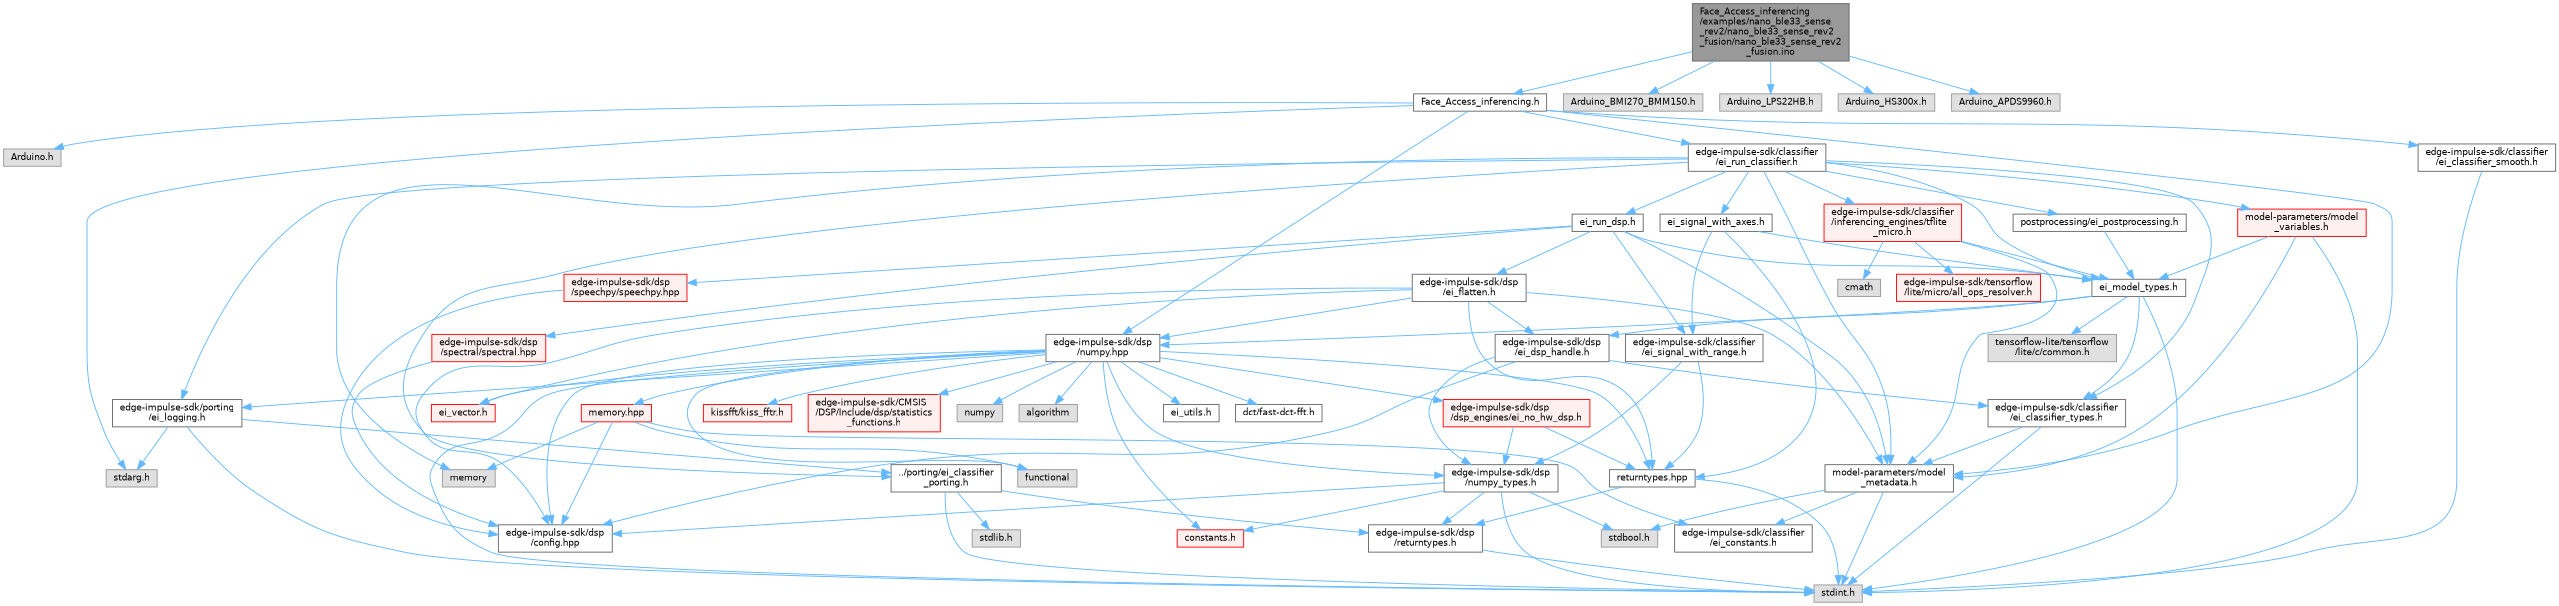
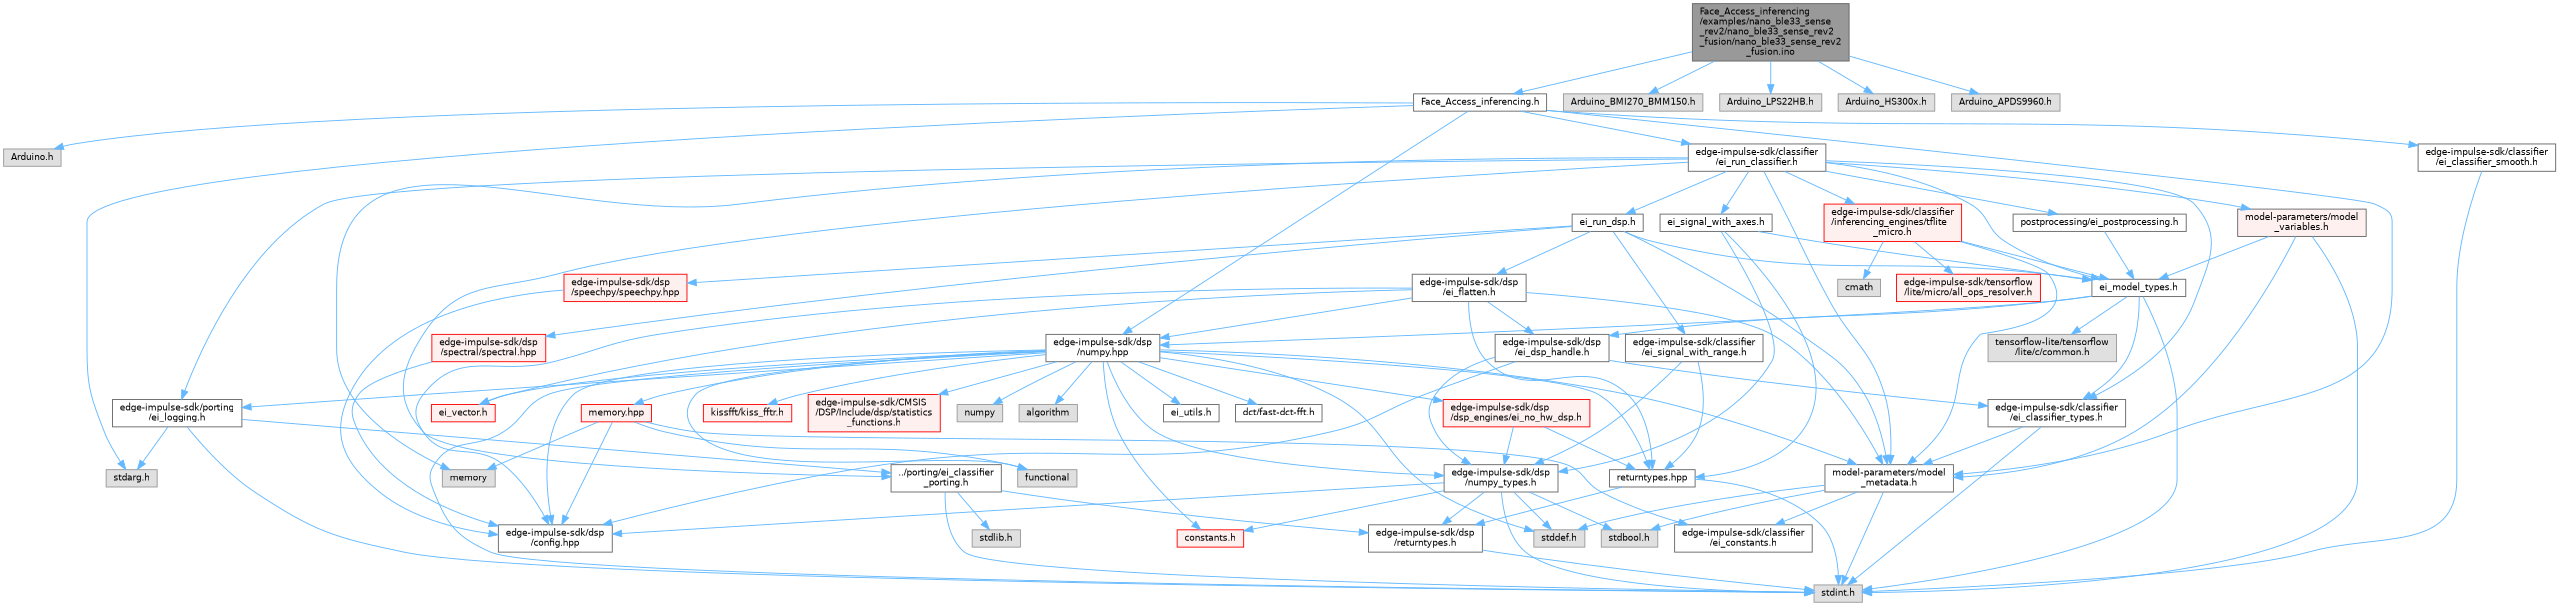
node "model-parameters/model _variables.h": color red -> grey40
edge "ei_signal_with_axes.h" -> "edge-impulse-sdk/classifier /ei_signal_with_range.h": now "ei_signal_with_axes.h" -> "edge-impulse-sdk/dsp /numpy_types.h"
edge "edge-impulse-sdk/dsp /numpy.hpp" -> "model-parameters/model _metadata.h": added
node "stddef.h": added
